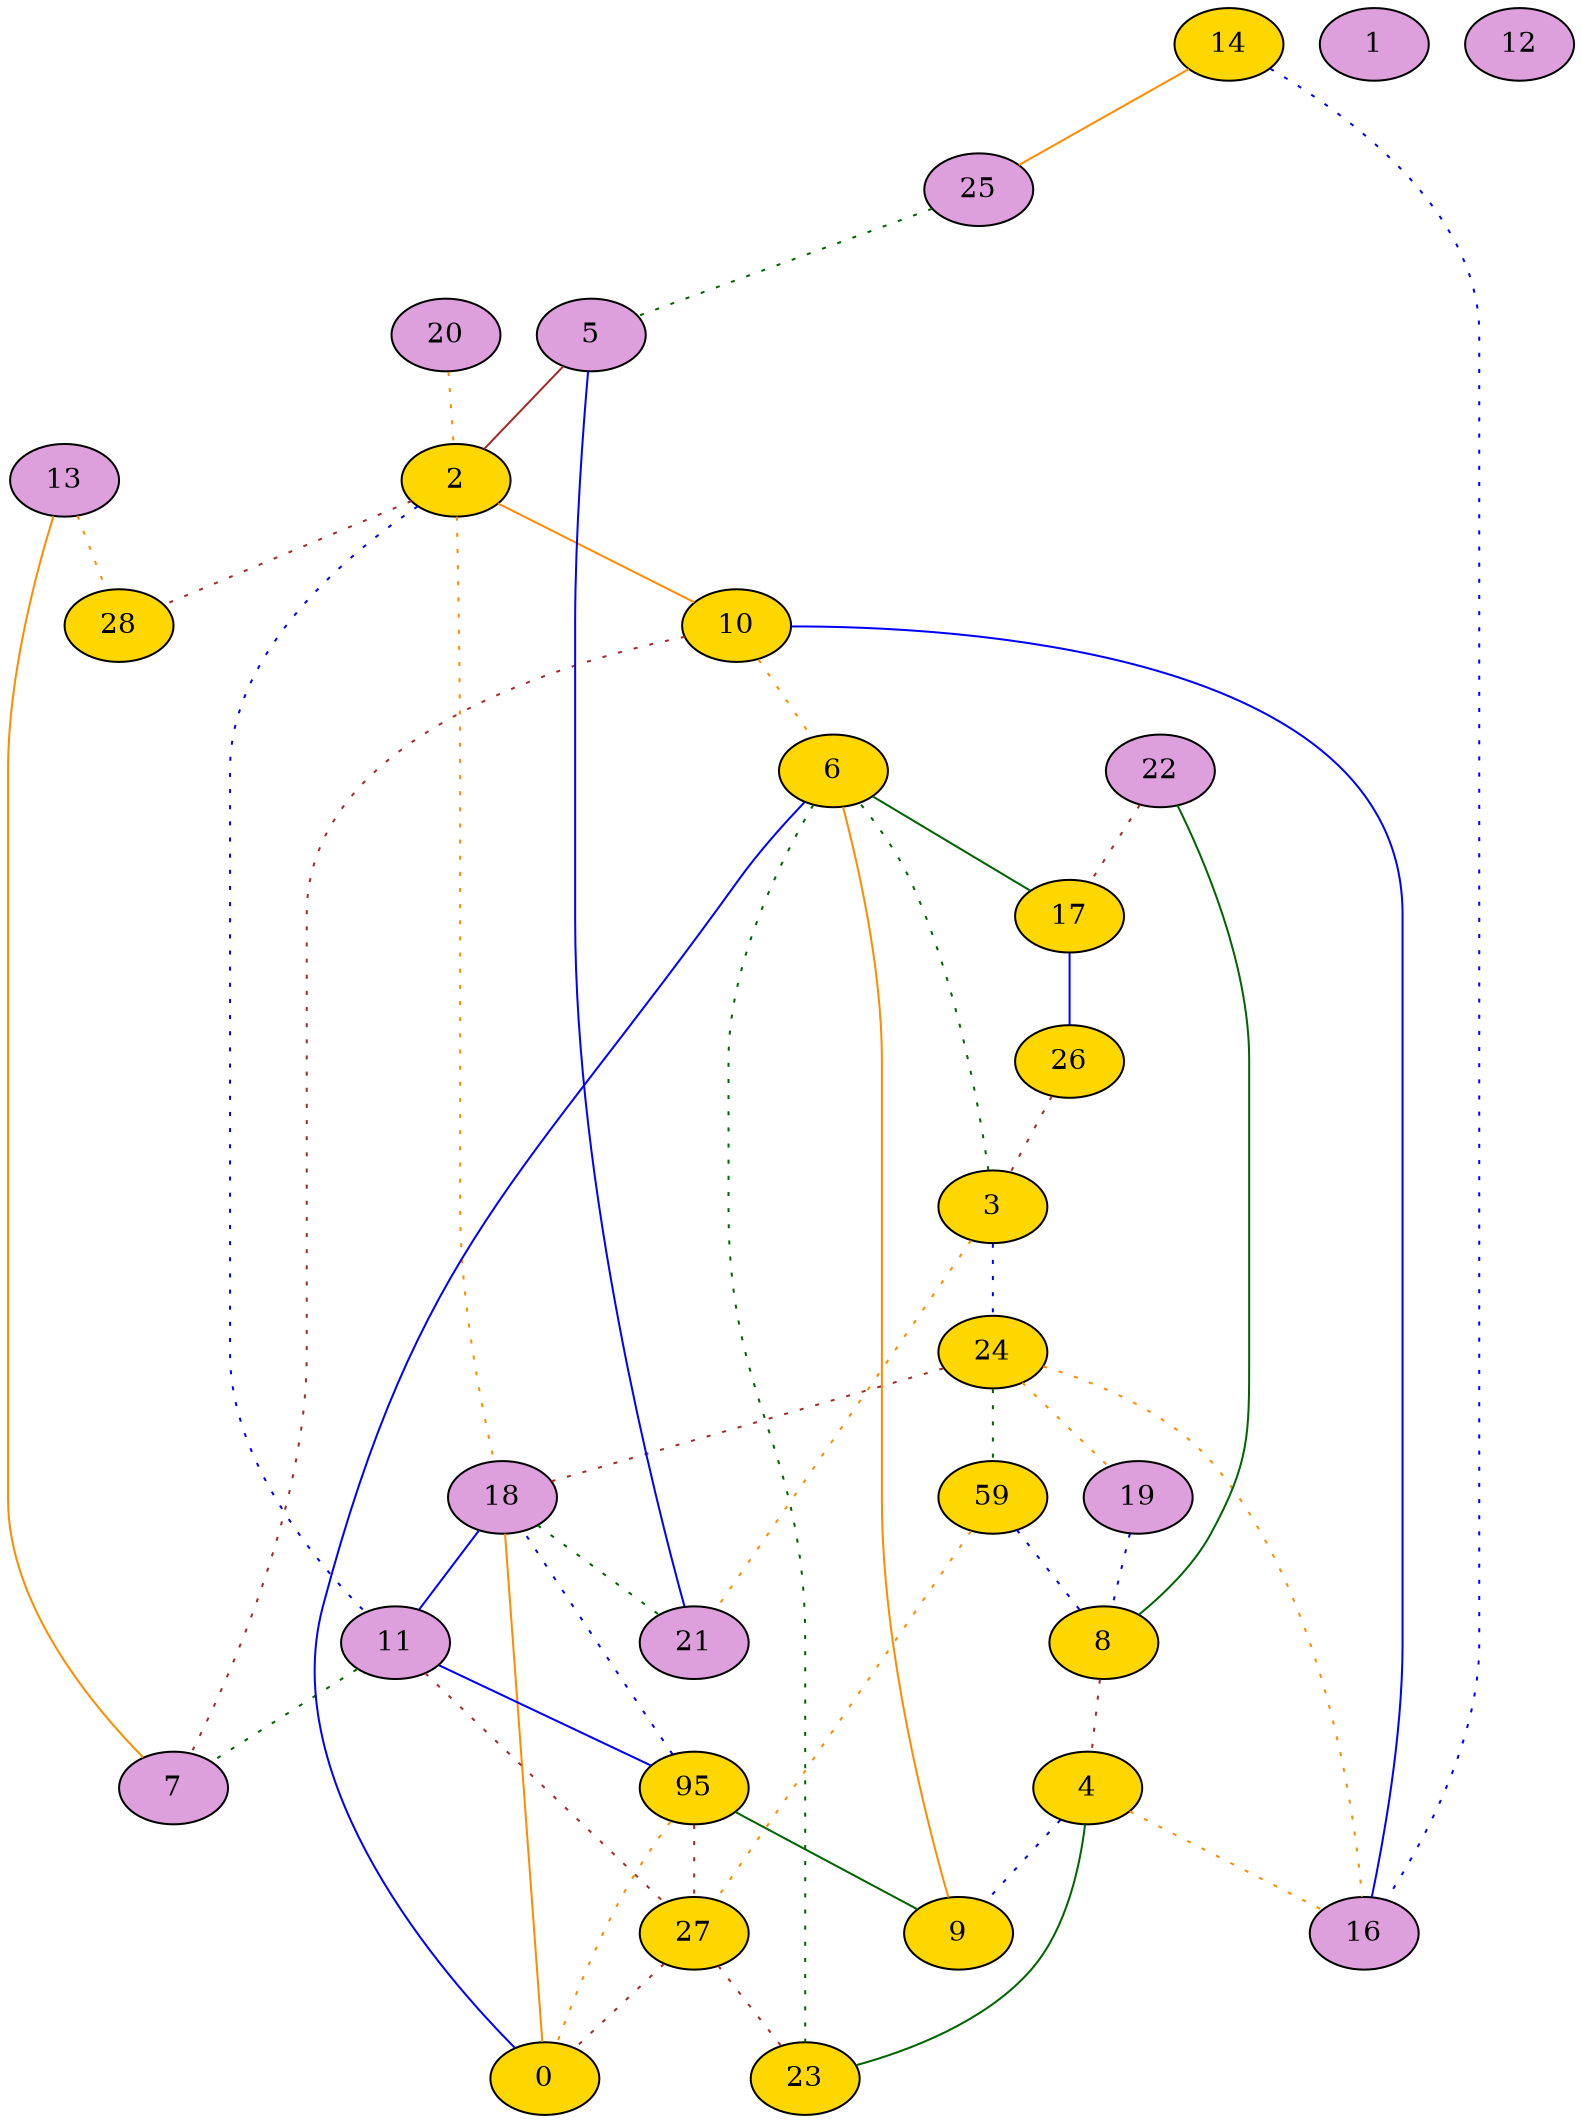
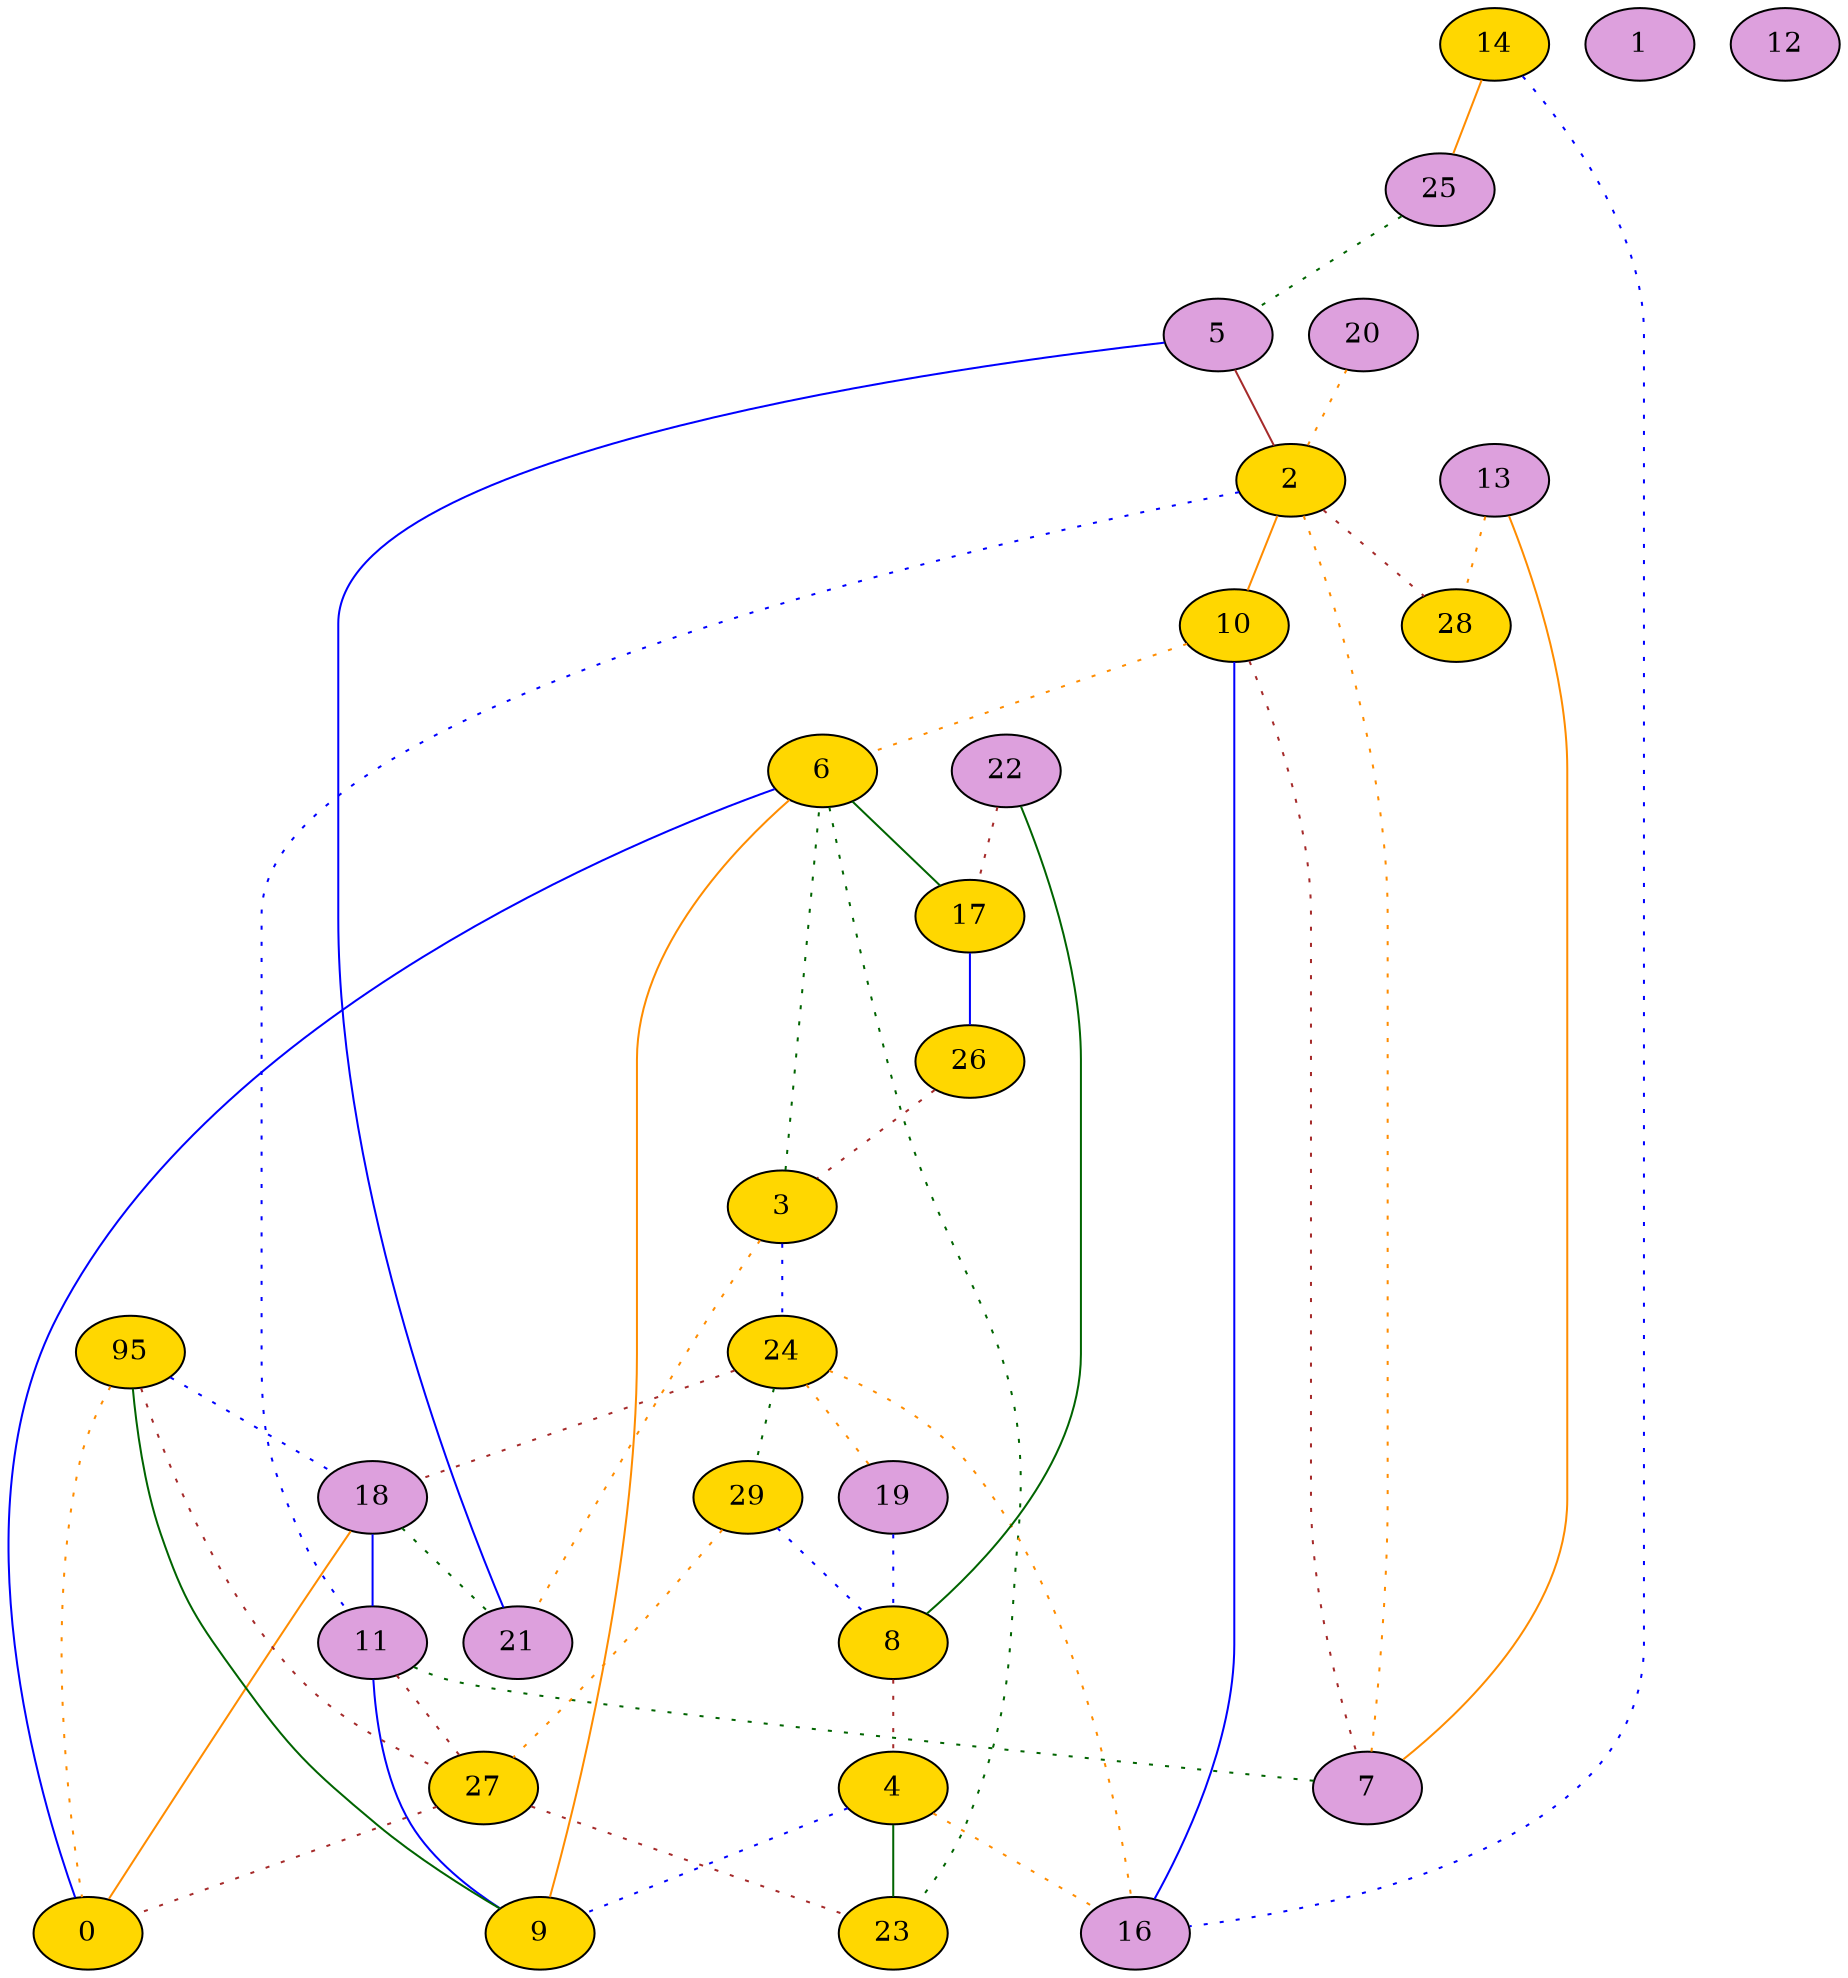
edge "2" -- "18": now "2" -- "7"
node "59": label "59" -> "29"
edge "11" -- "95": now "11" -- "9"
